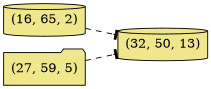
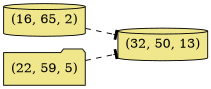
node "(27, 59, 5)": label "(27, 59, 5)" -> "(22, 59, 5)"
